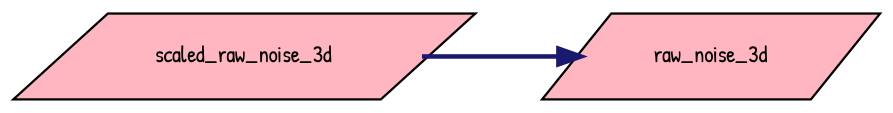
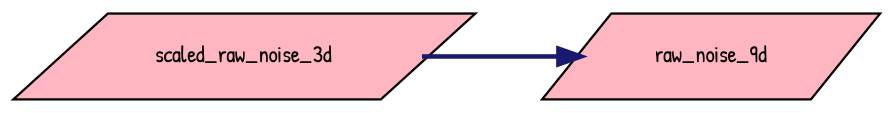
node "raw_noise_3d": label "raw_noise_3d" -> "raw_noise_9d"
